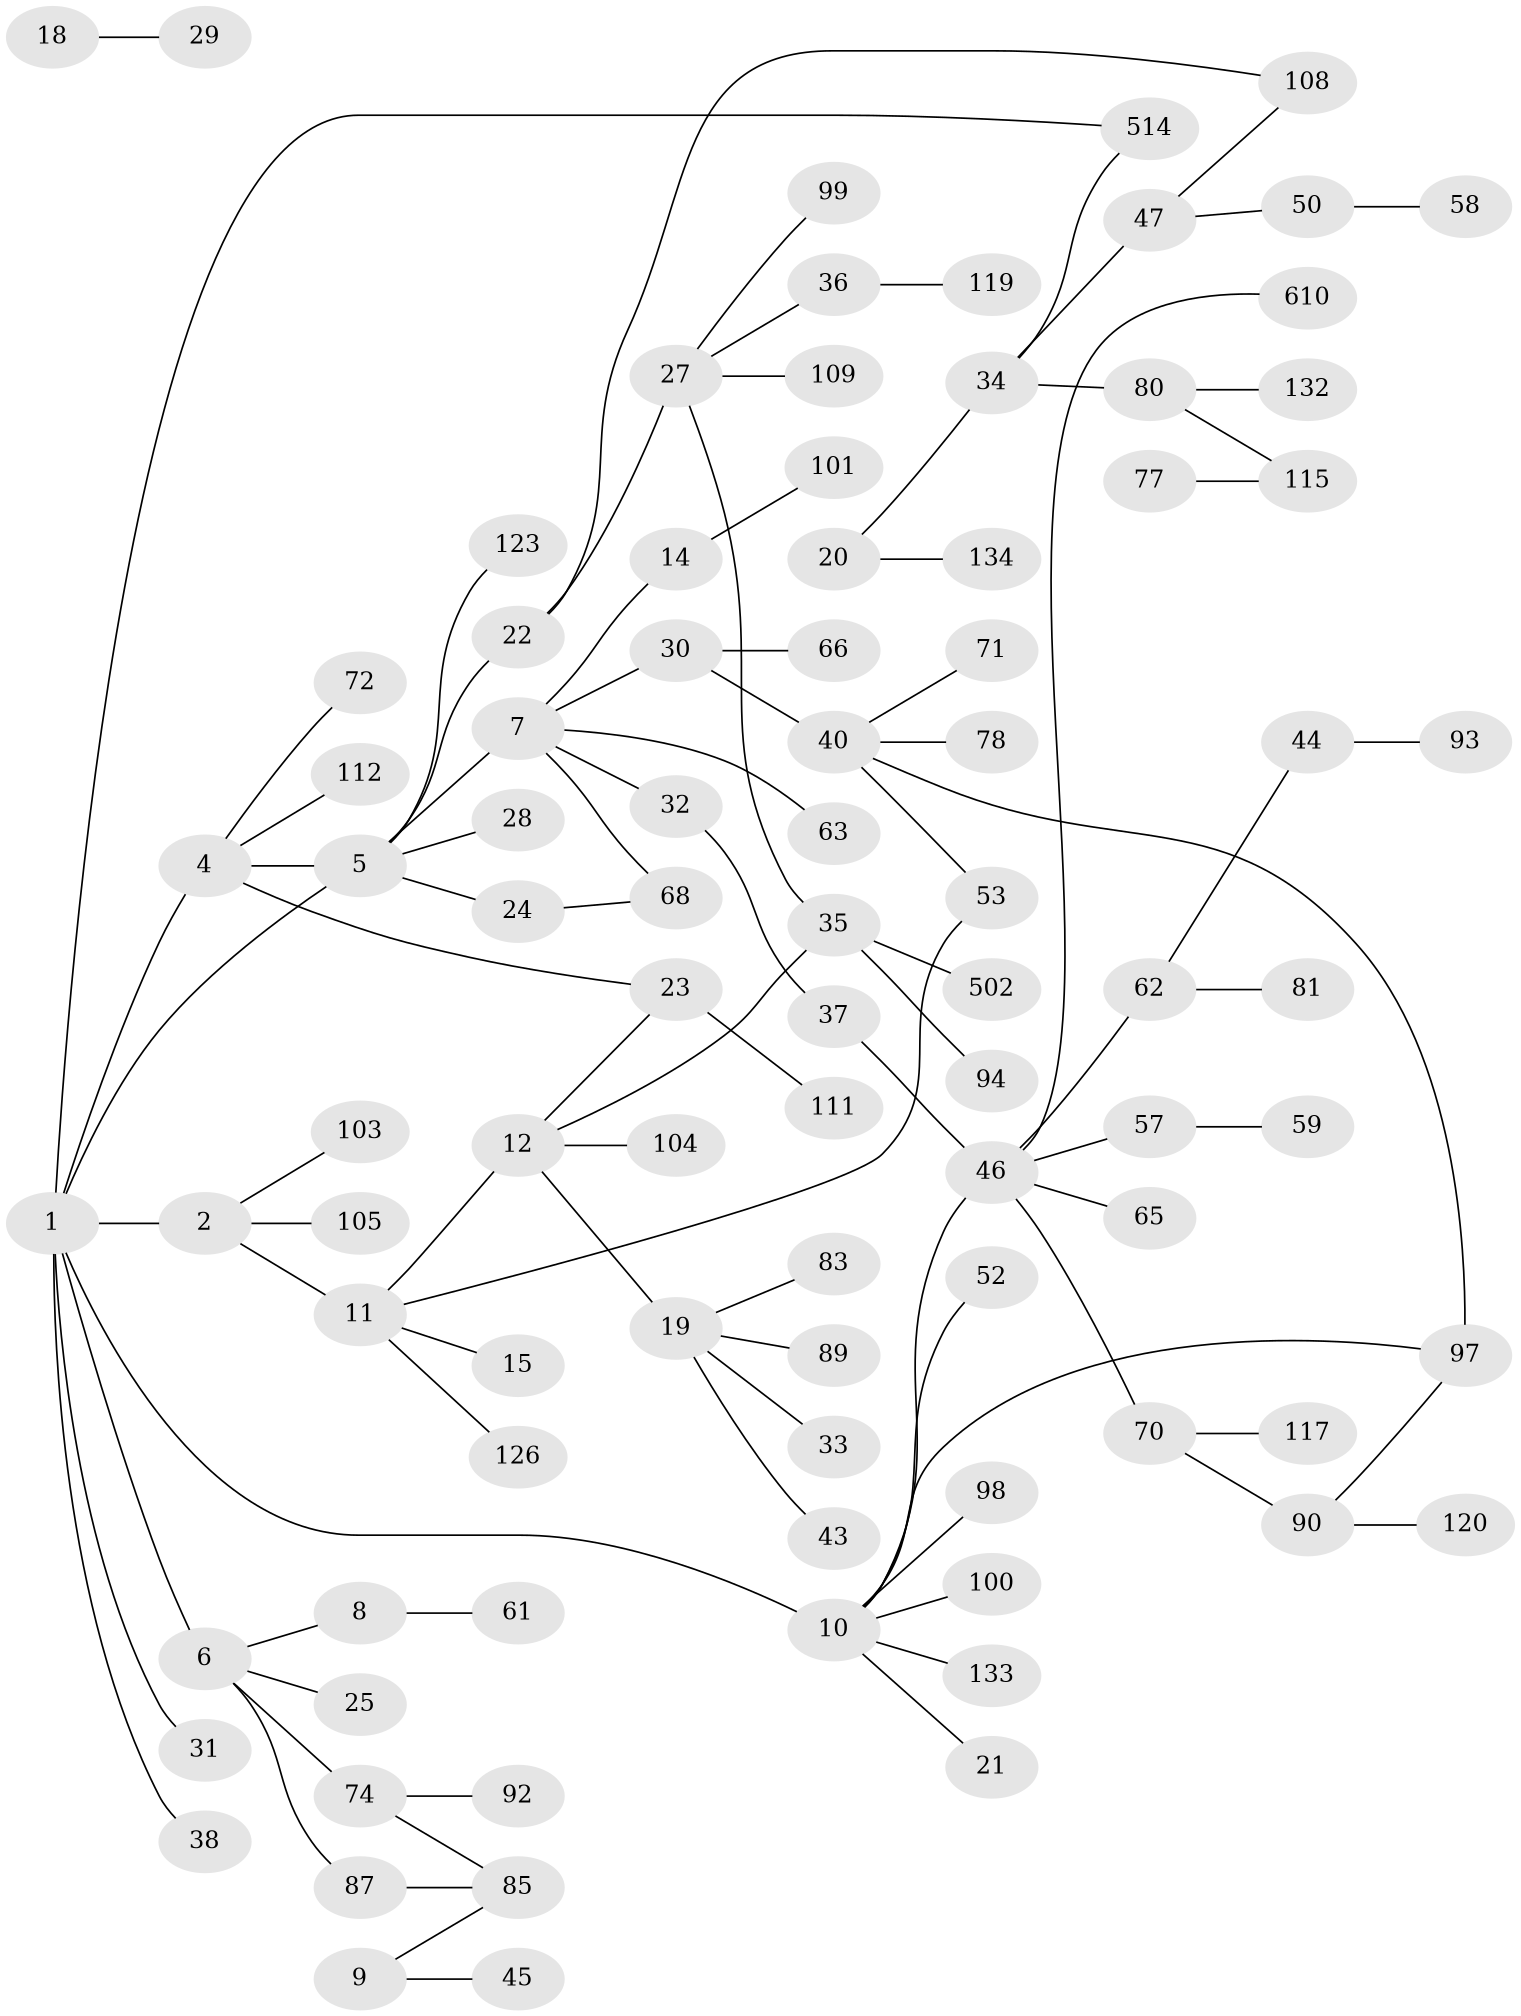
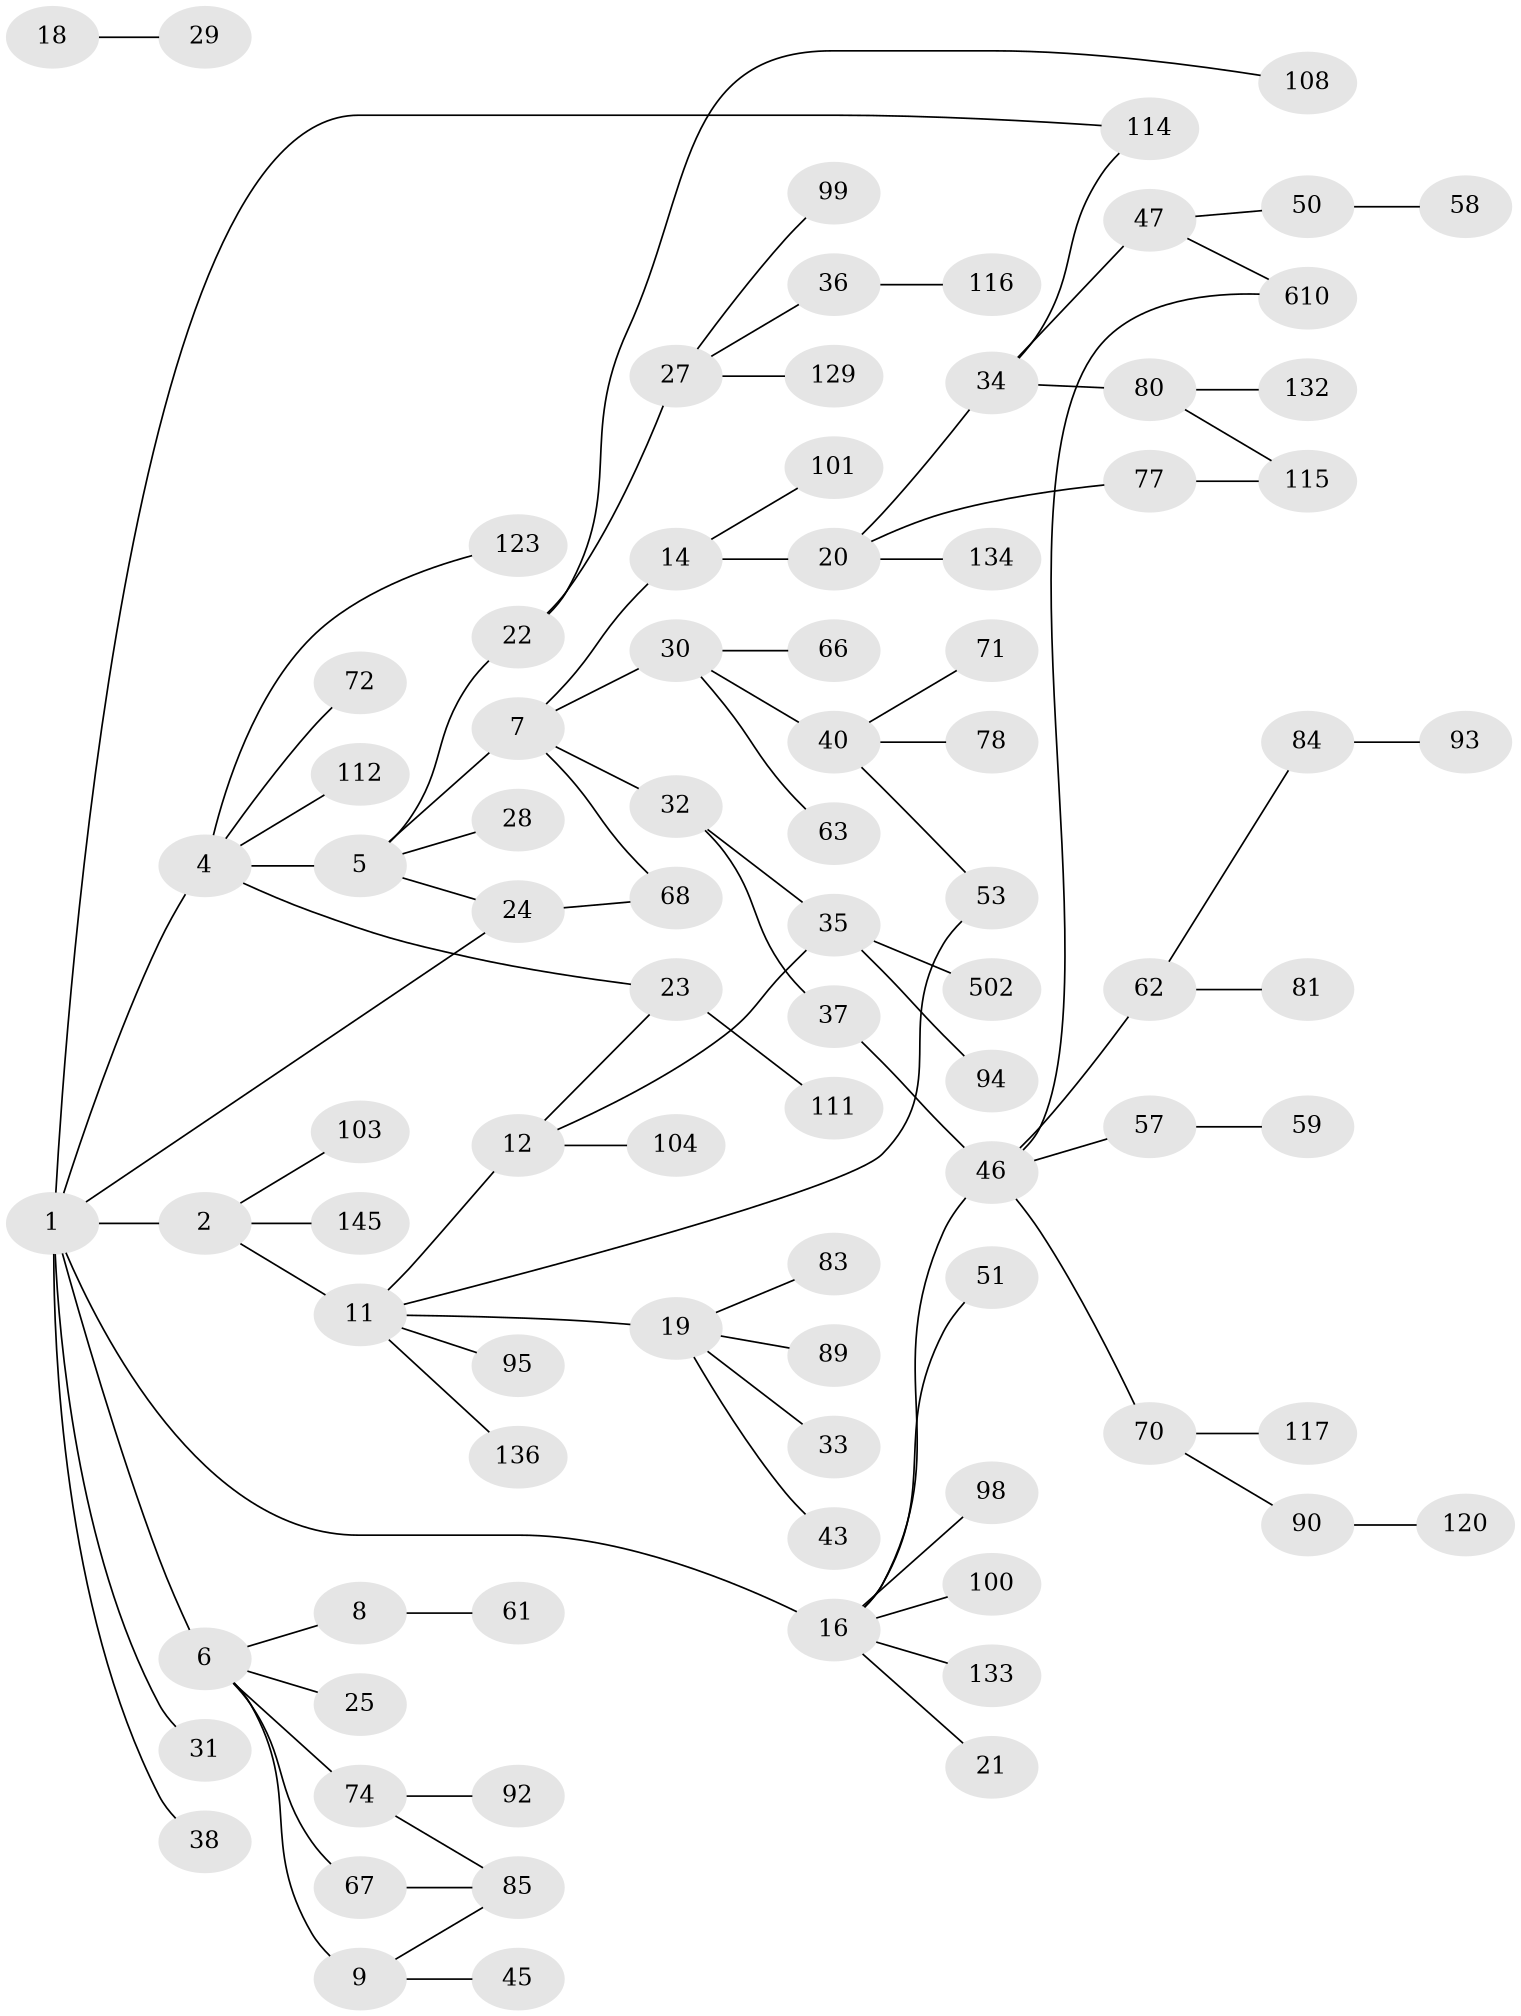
node "514": label "514" -> "114"
edge "108" -- "47": now "610" -- "47"
node "119": label "119" -> "116"
node "109": label "109" -> "129"
edge "77" -- "20": added
edge "14" -- "20": added
edge "27" -- "35": now "32" -- "35"
edge "123" -- "5": now "123" -- "4"
node "44": label "44" -> "84"
edge "7" -- "63": now "30" -- "63"
edge "5" -- "1": now "24" -- "1"
node "65": removed
node "105": label "105" -> "145"
edge "12" -- "19": now "11" -- "19"
node "52": label "52" -> "51"
node "97": removed
node "15": label "15" -> "95"
node "126": label "126" -> "136"
node "10": label "10" -> "16"
edge "6" -- "9": added
node "87": label "87" -> "67"
